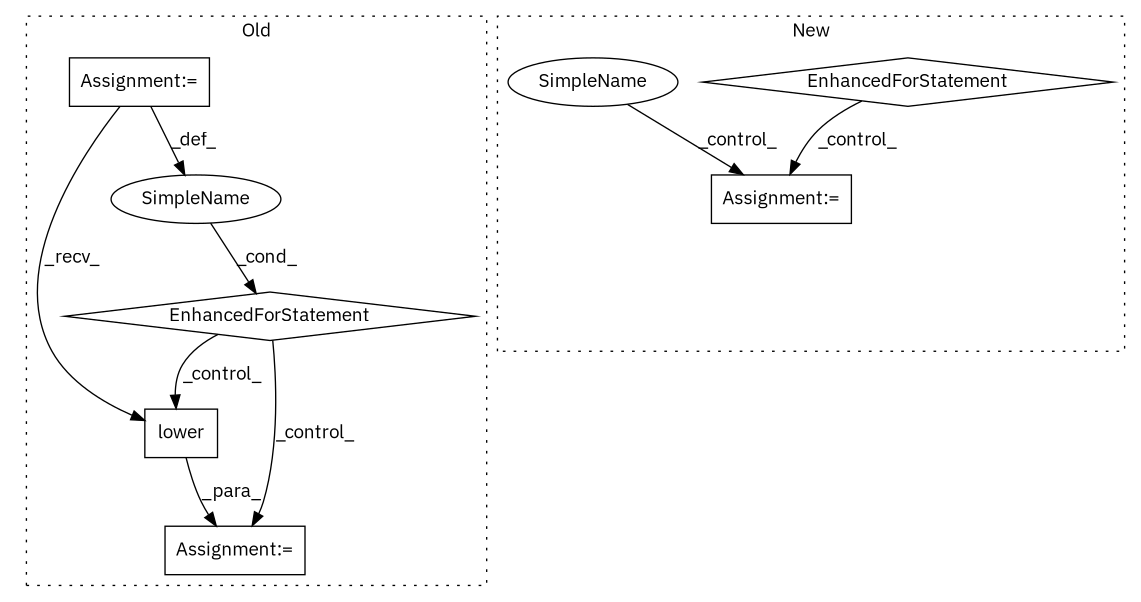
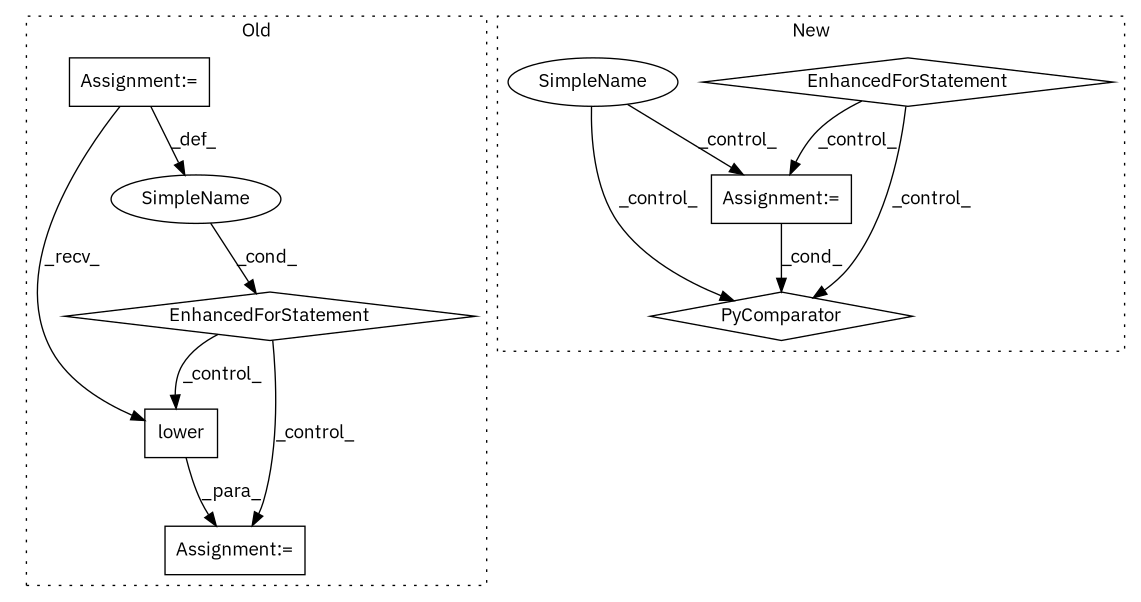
node "PyComparator": added
